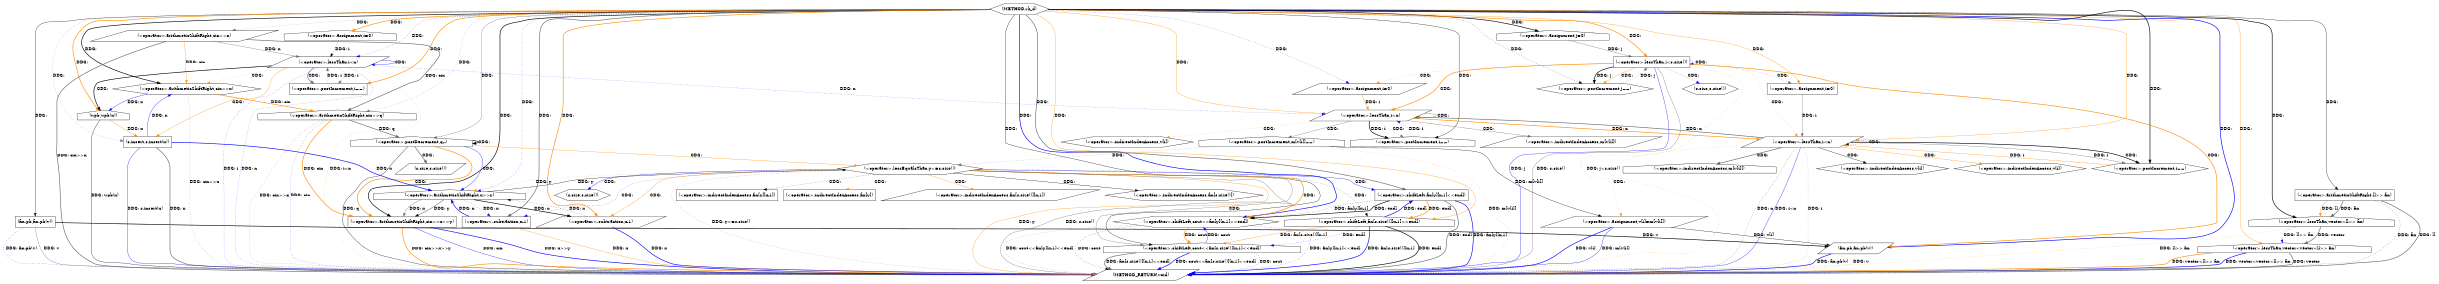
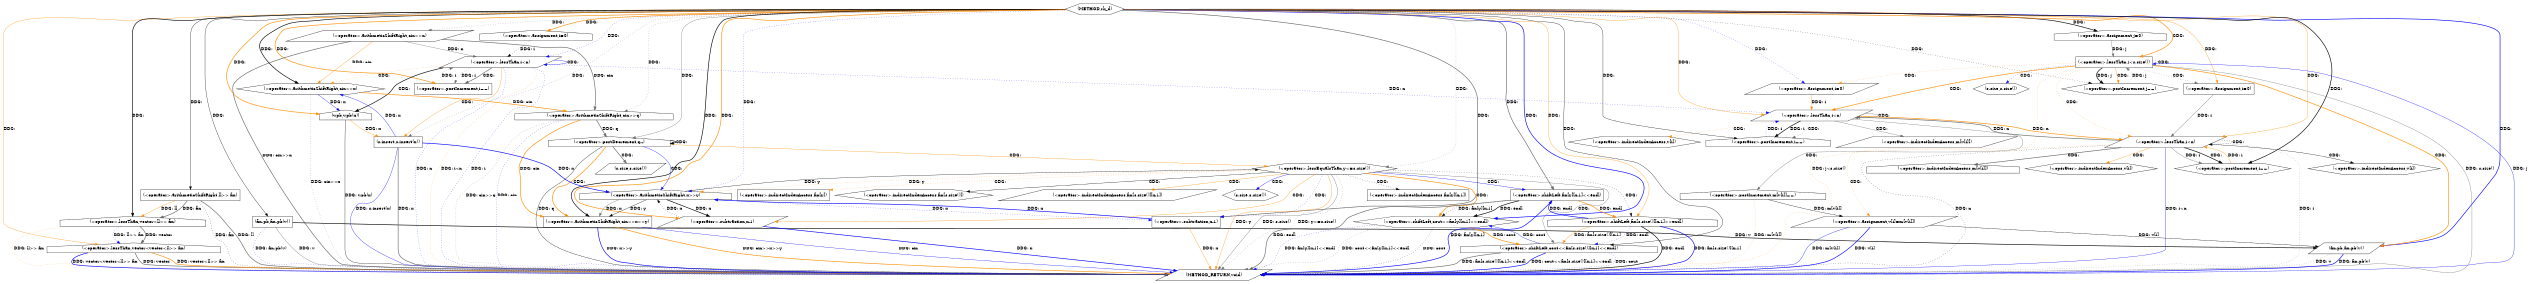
edge "(METHOD,rk_d)" -> "(<operator>.lessThan,j<s.size())": label "DDG: " -> "CDG: "
edge "(<operator>.postIncrement,m[v[i]]++)" -> "(<operator>.lessEqualsThan,y<=s.size())": now "(METHOD,rk_d)" -> "(<operator>.lessEqualsThan,y<=s.size())"
